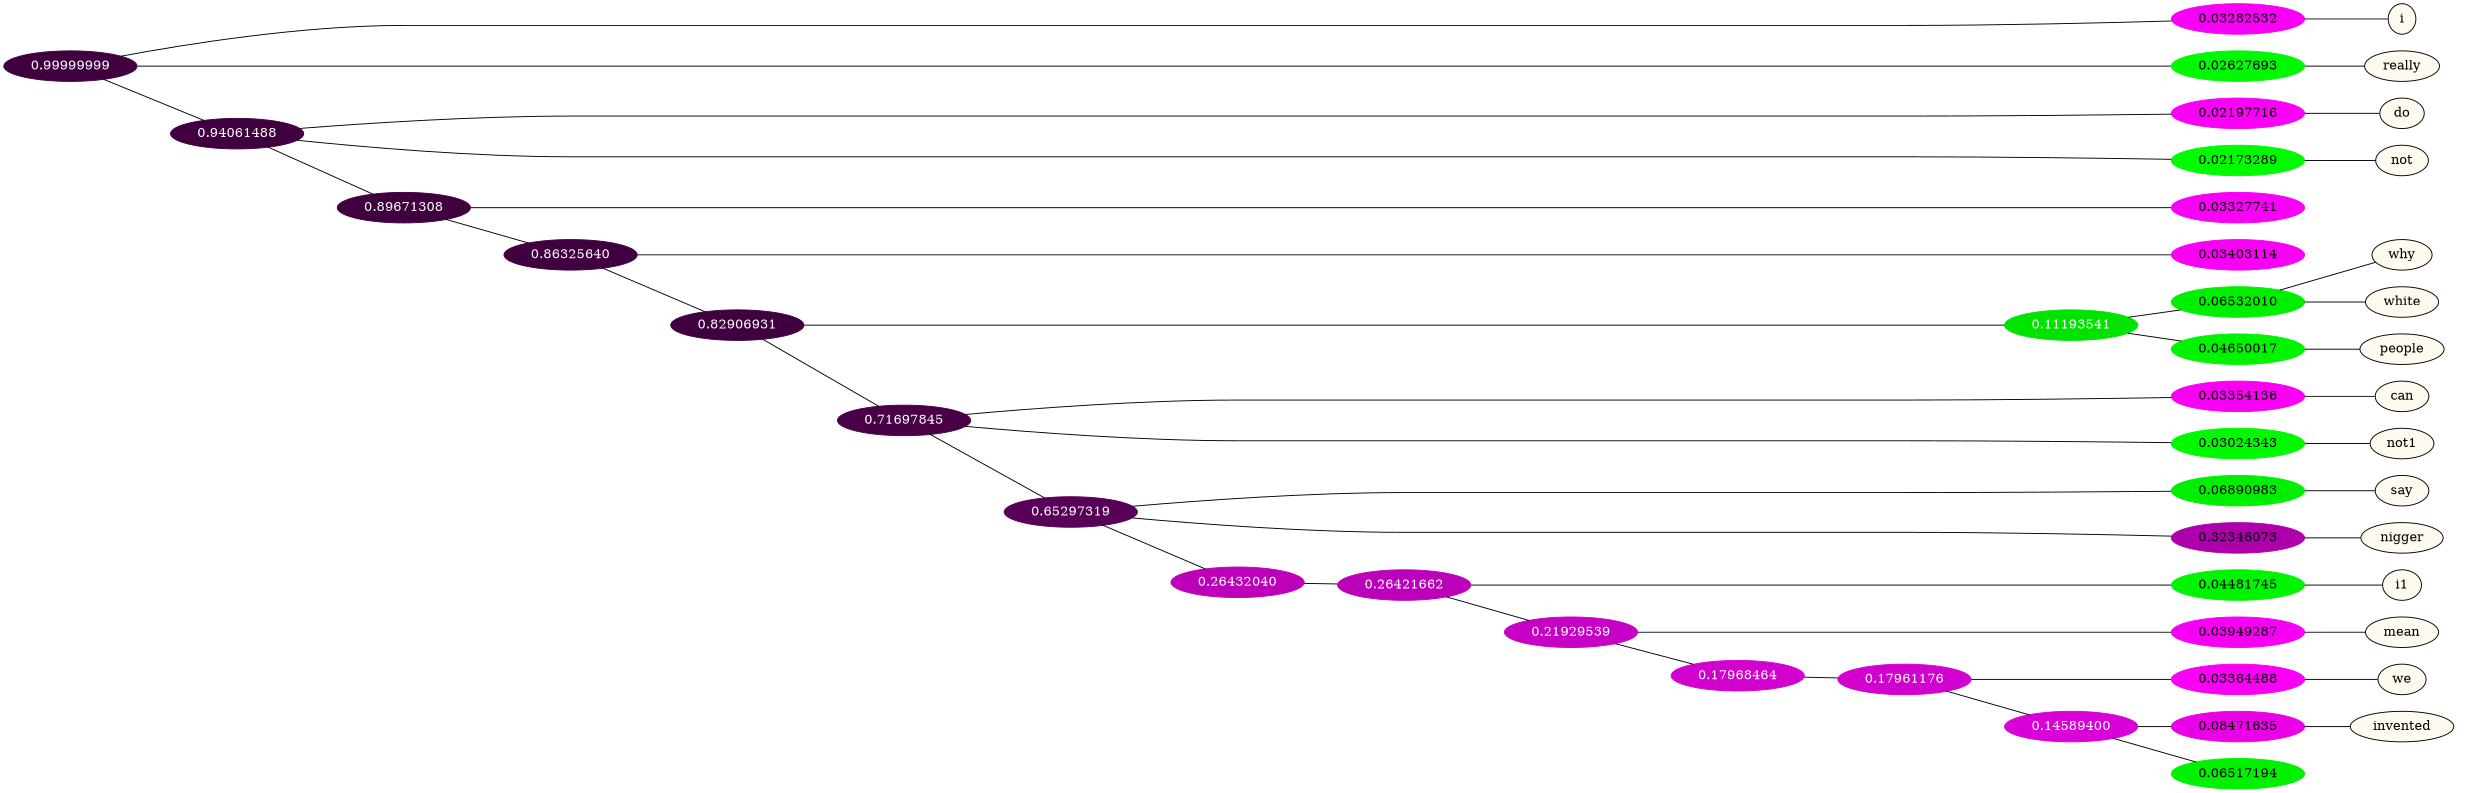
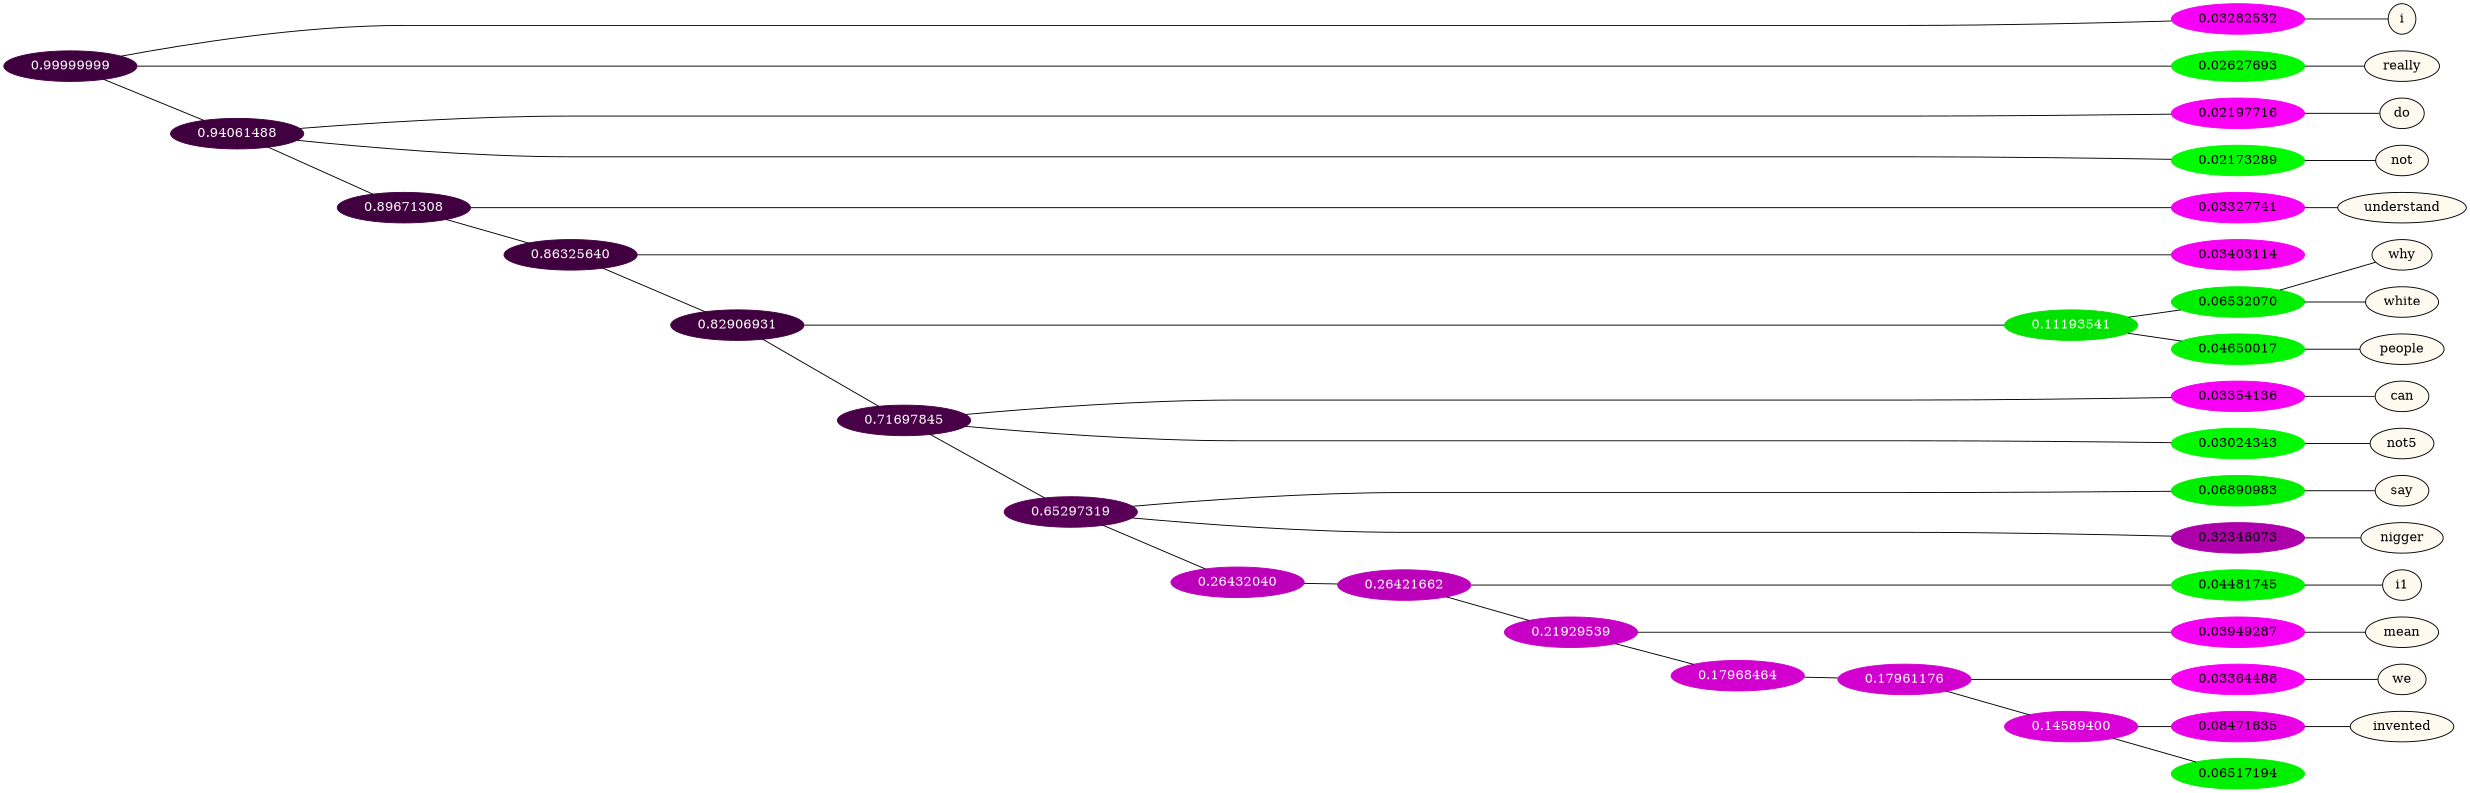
node "understand": added
node "0.06532010": label "0.06532010" -> "0.06532070"
node "not1": label "not1" -> "not5"
